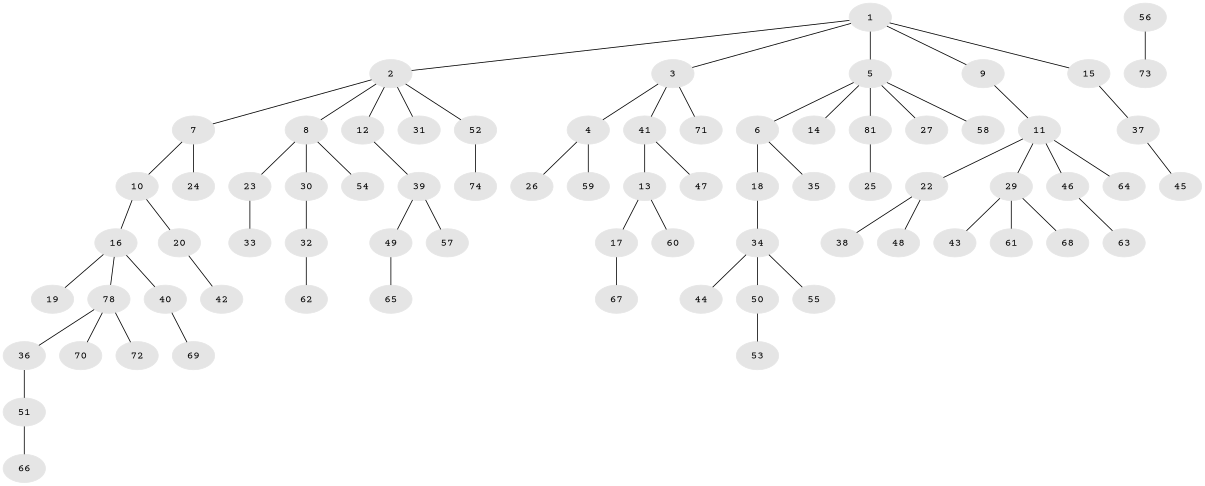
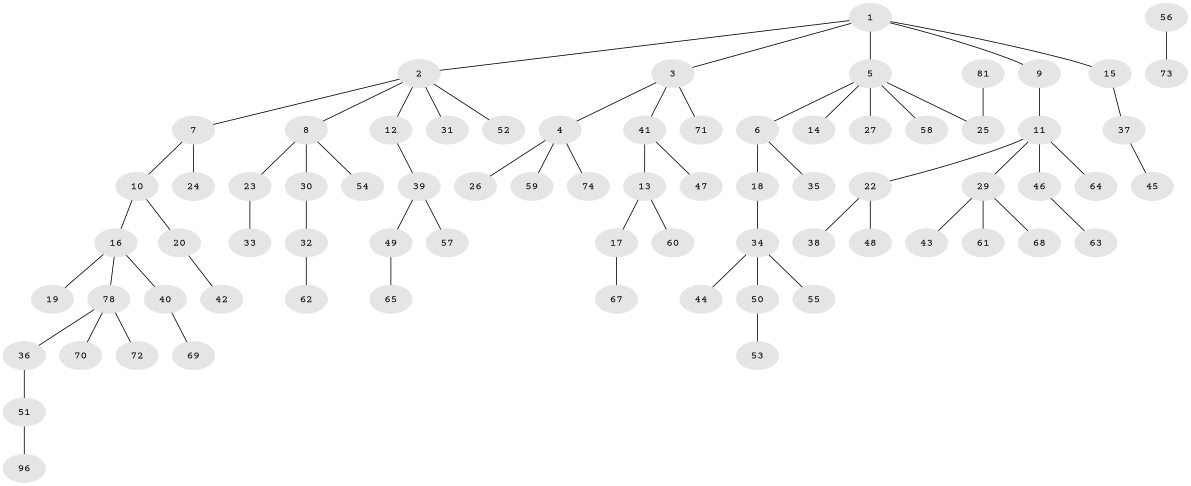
edge "5" -- "81": now "5" -- "25"
edge "52" -- "74": now "4" -- "74"
node "66": label "66" -> "96"
